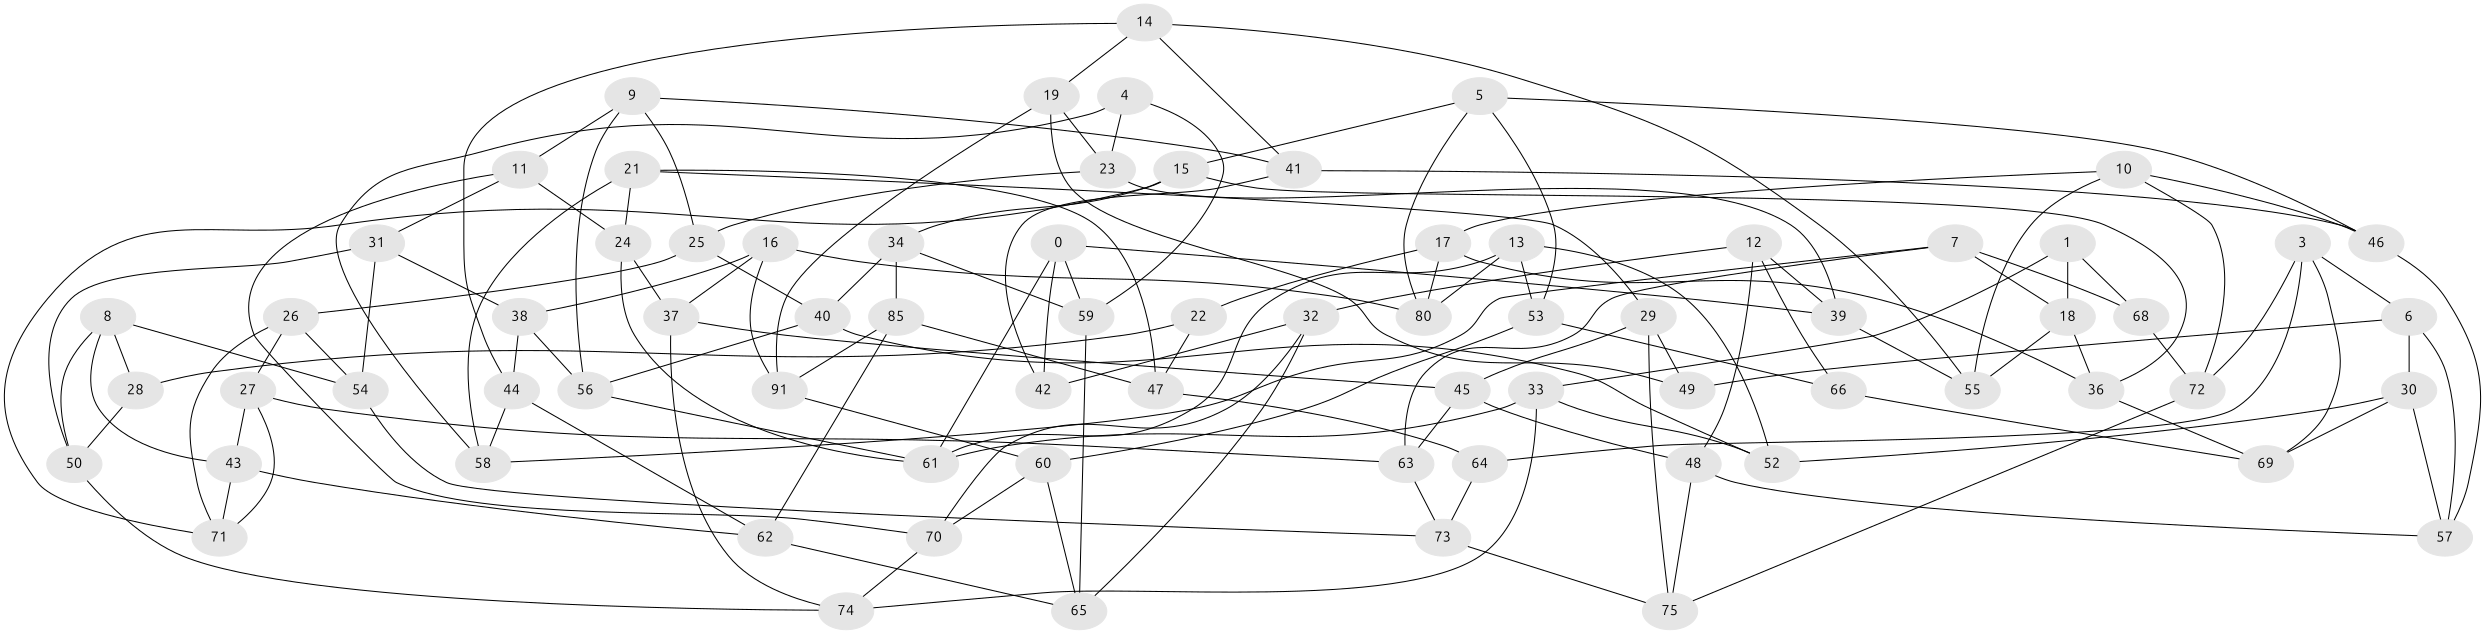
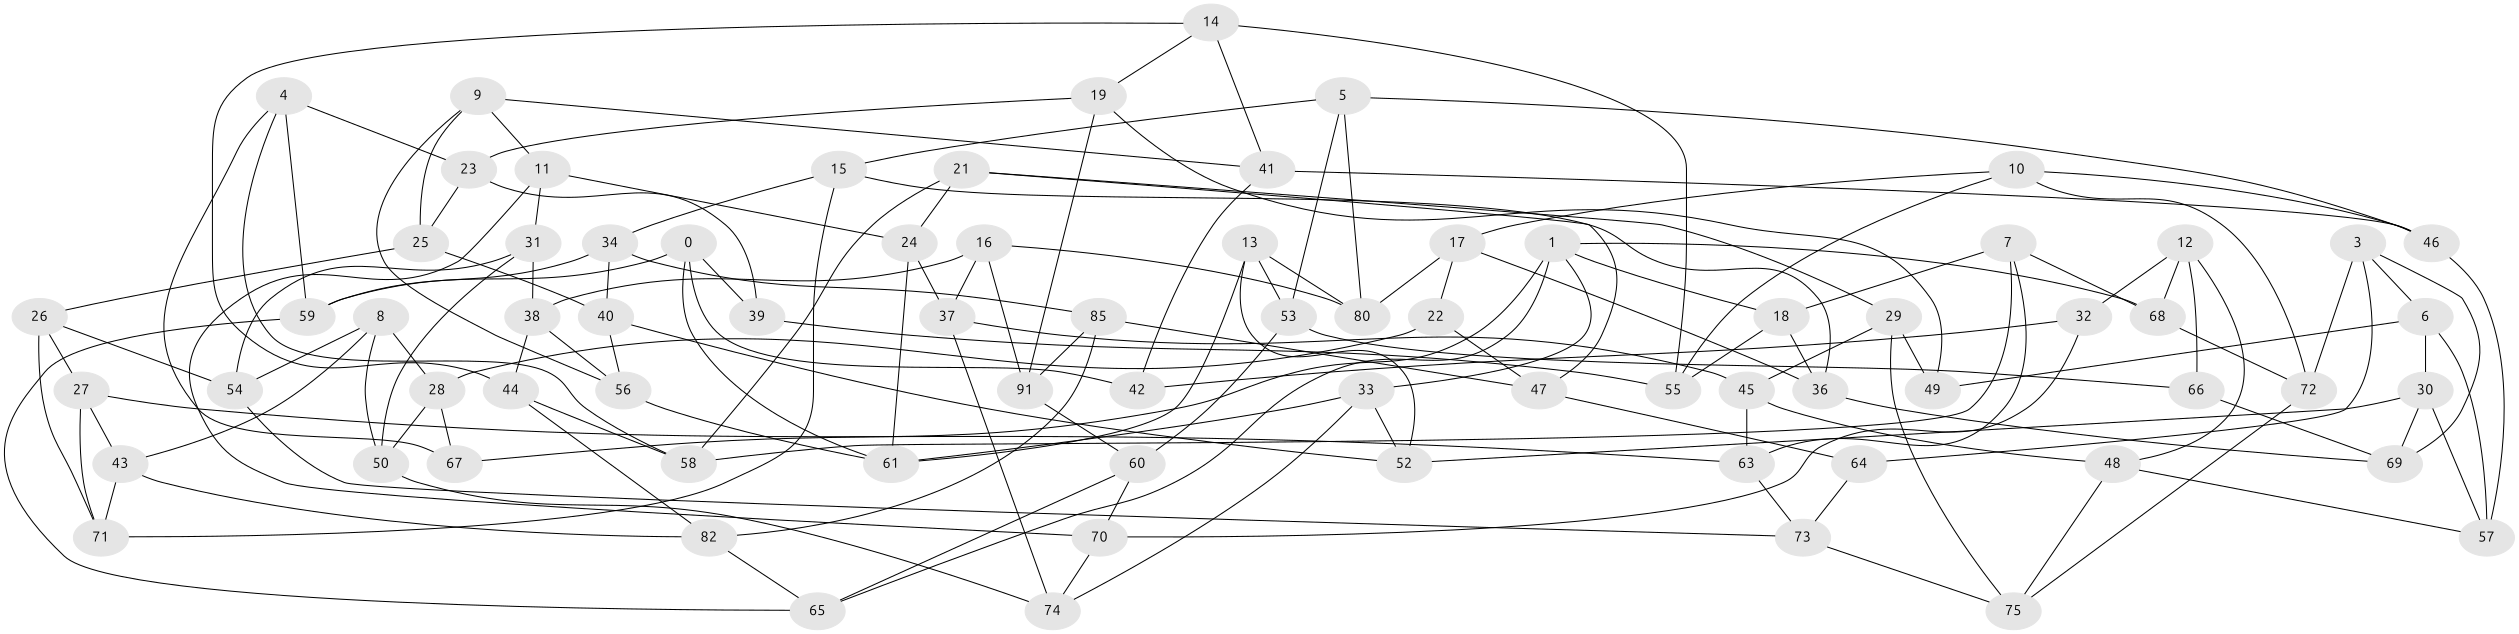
edge "12" -- "39": now "12" -- "68"
node "67": added
edge "32" -- "65": now "1" -- "65"
node "62": label "62" -> "82"
